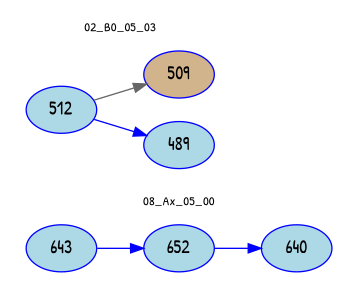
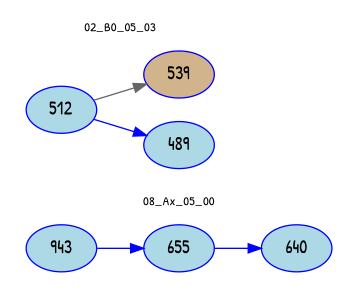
node "509": label "509" -> "539"
node "643": label "643" -> "943"
node "652": label "652" -> "655"
